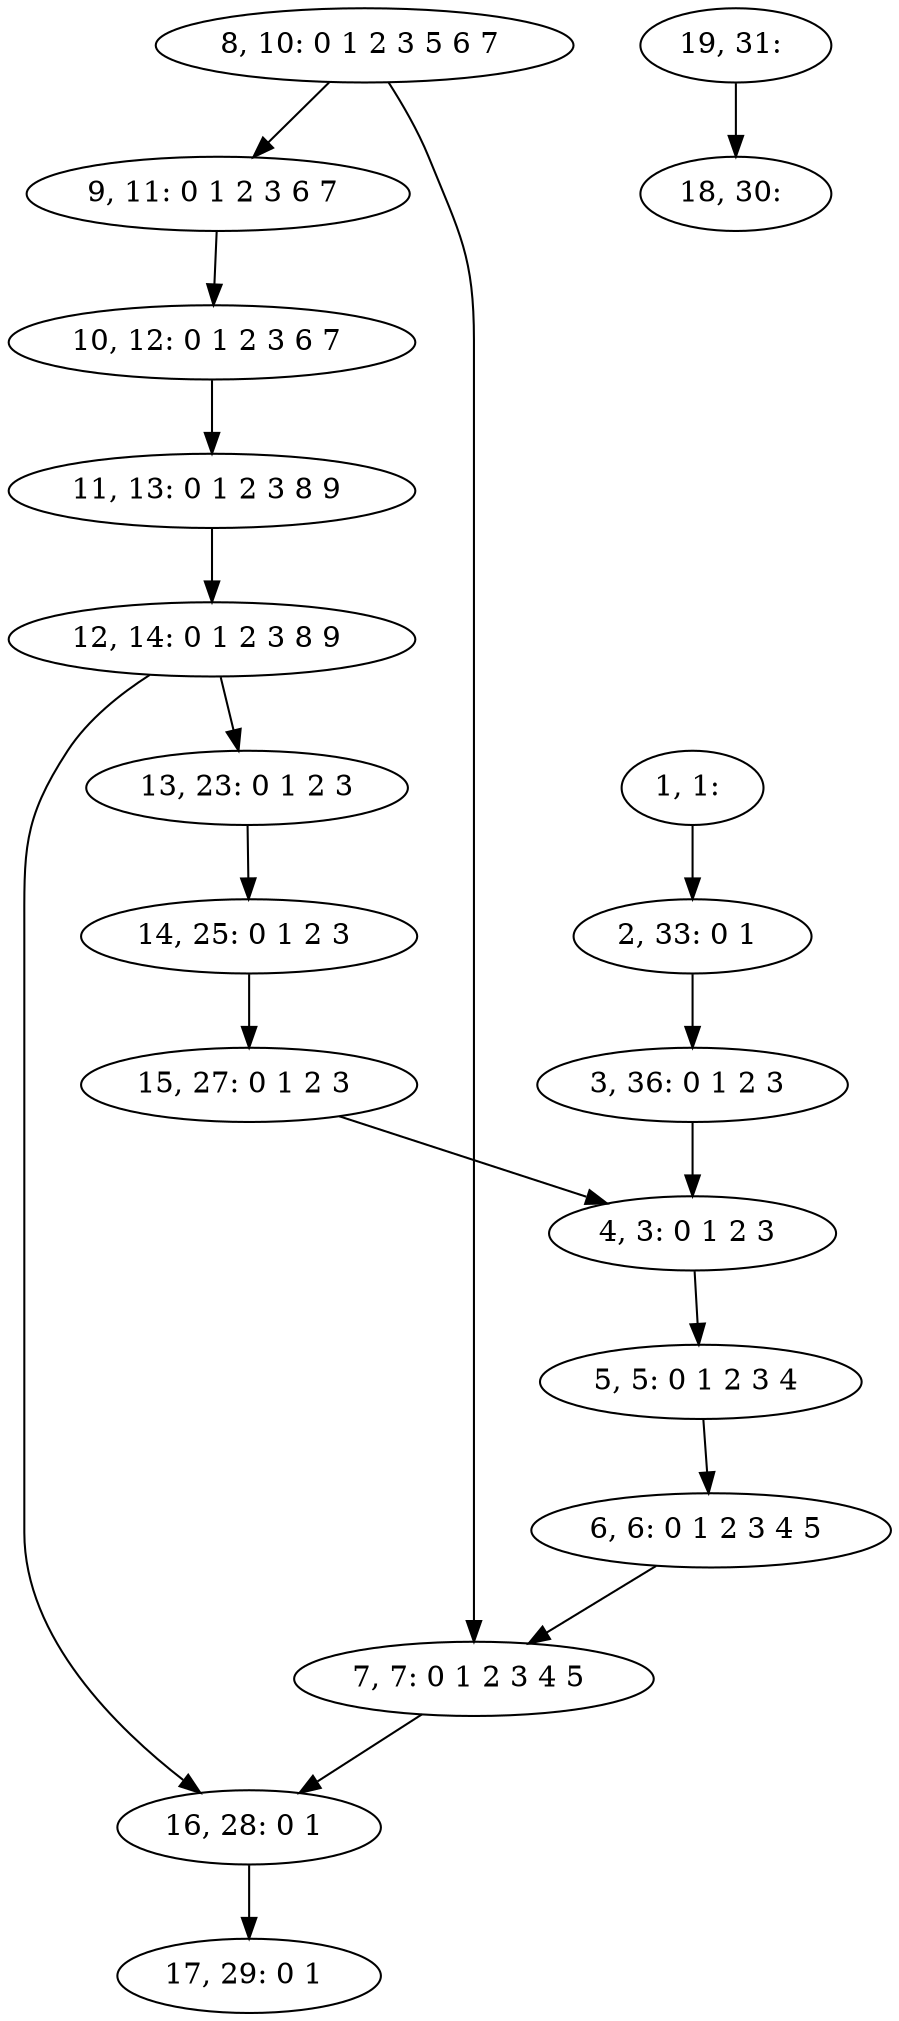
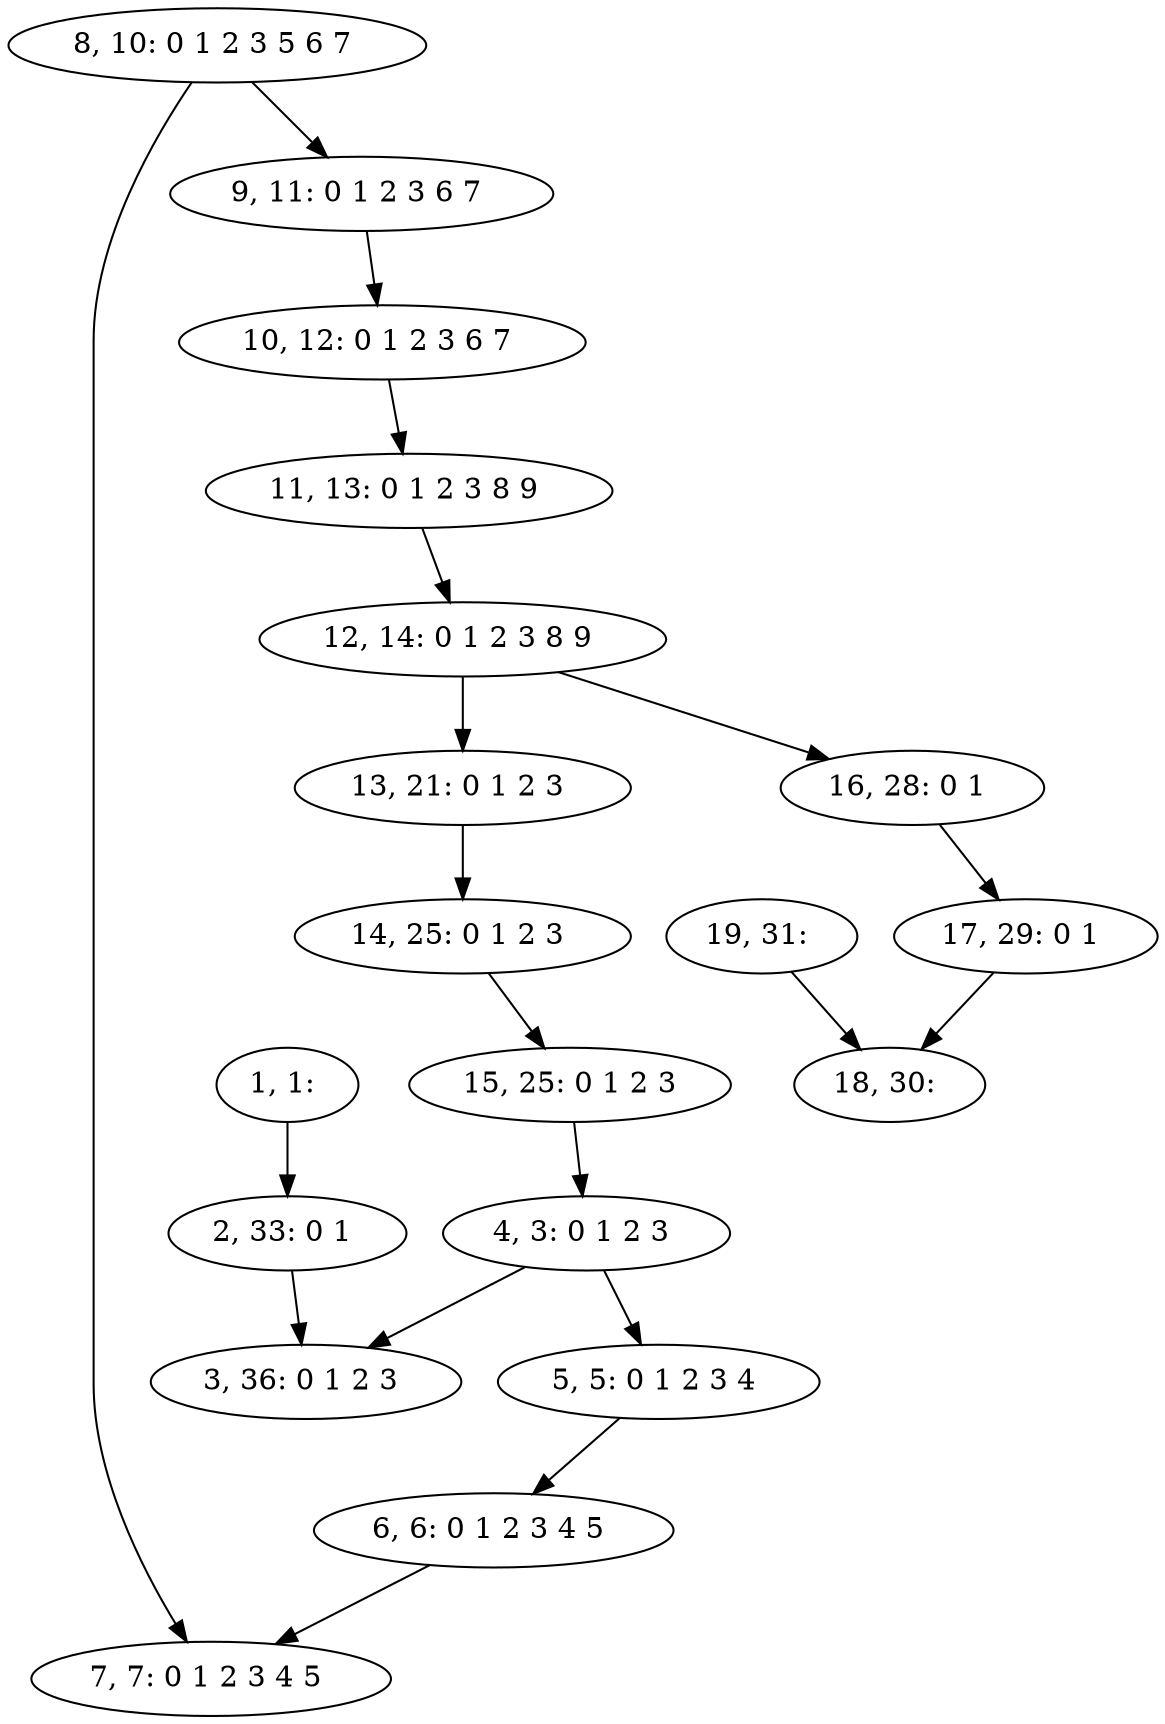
node "13, 23: 0 1 2 3": label "13, 23: 0 1 2 3" -> "13, 21: 0 1 2 3"
edge "17, 29: 0 1" -> "18, 30:": added
node "15, 27: 0 1 2 3": label "15, 27: 0 1 2 3" -> "15, 25: 0 1 2 3"
edge "3, 36: 0 1 2 3" -> "4, 3: 0 1 2 3": reversed
edge "7, 7: 0 1 2 3 4 5" -> "16, 28: 0 1": removed
